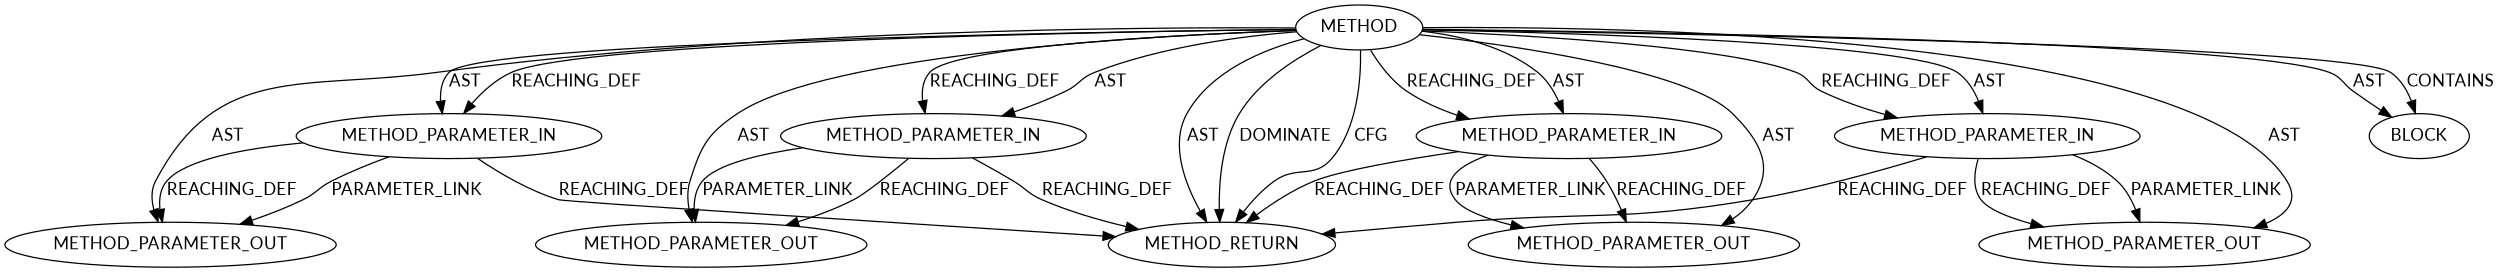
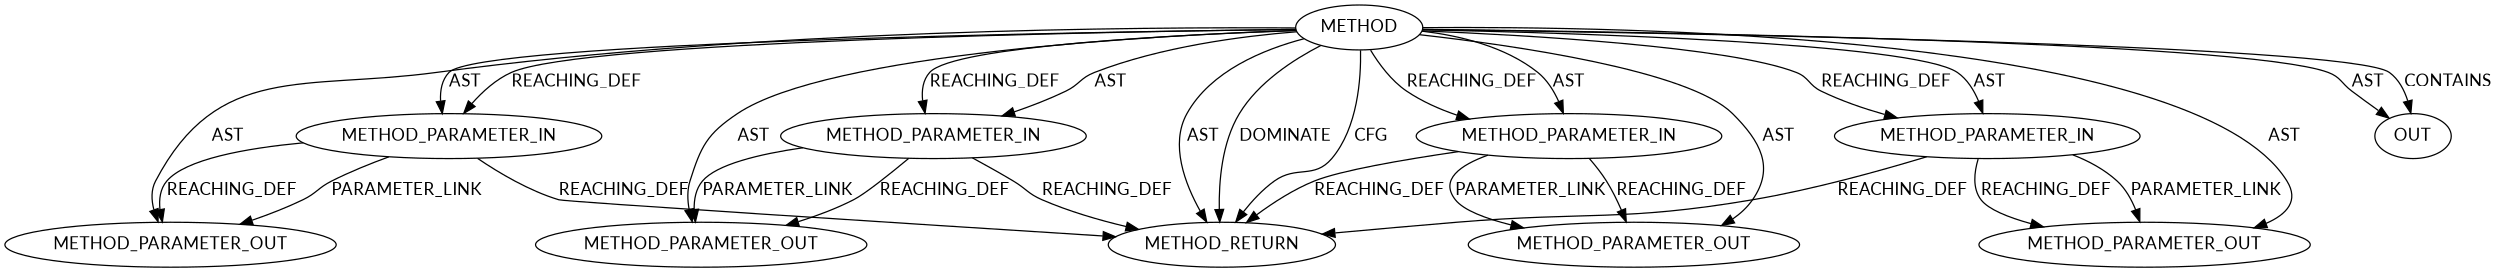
node "BLOCK": label "BLOCK" -> "OUT"
